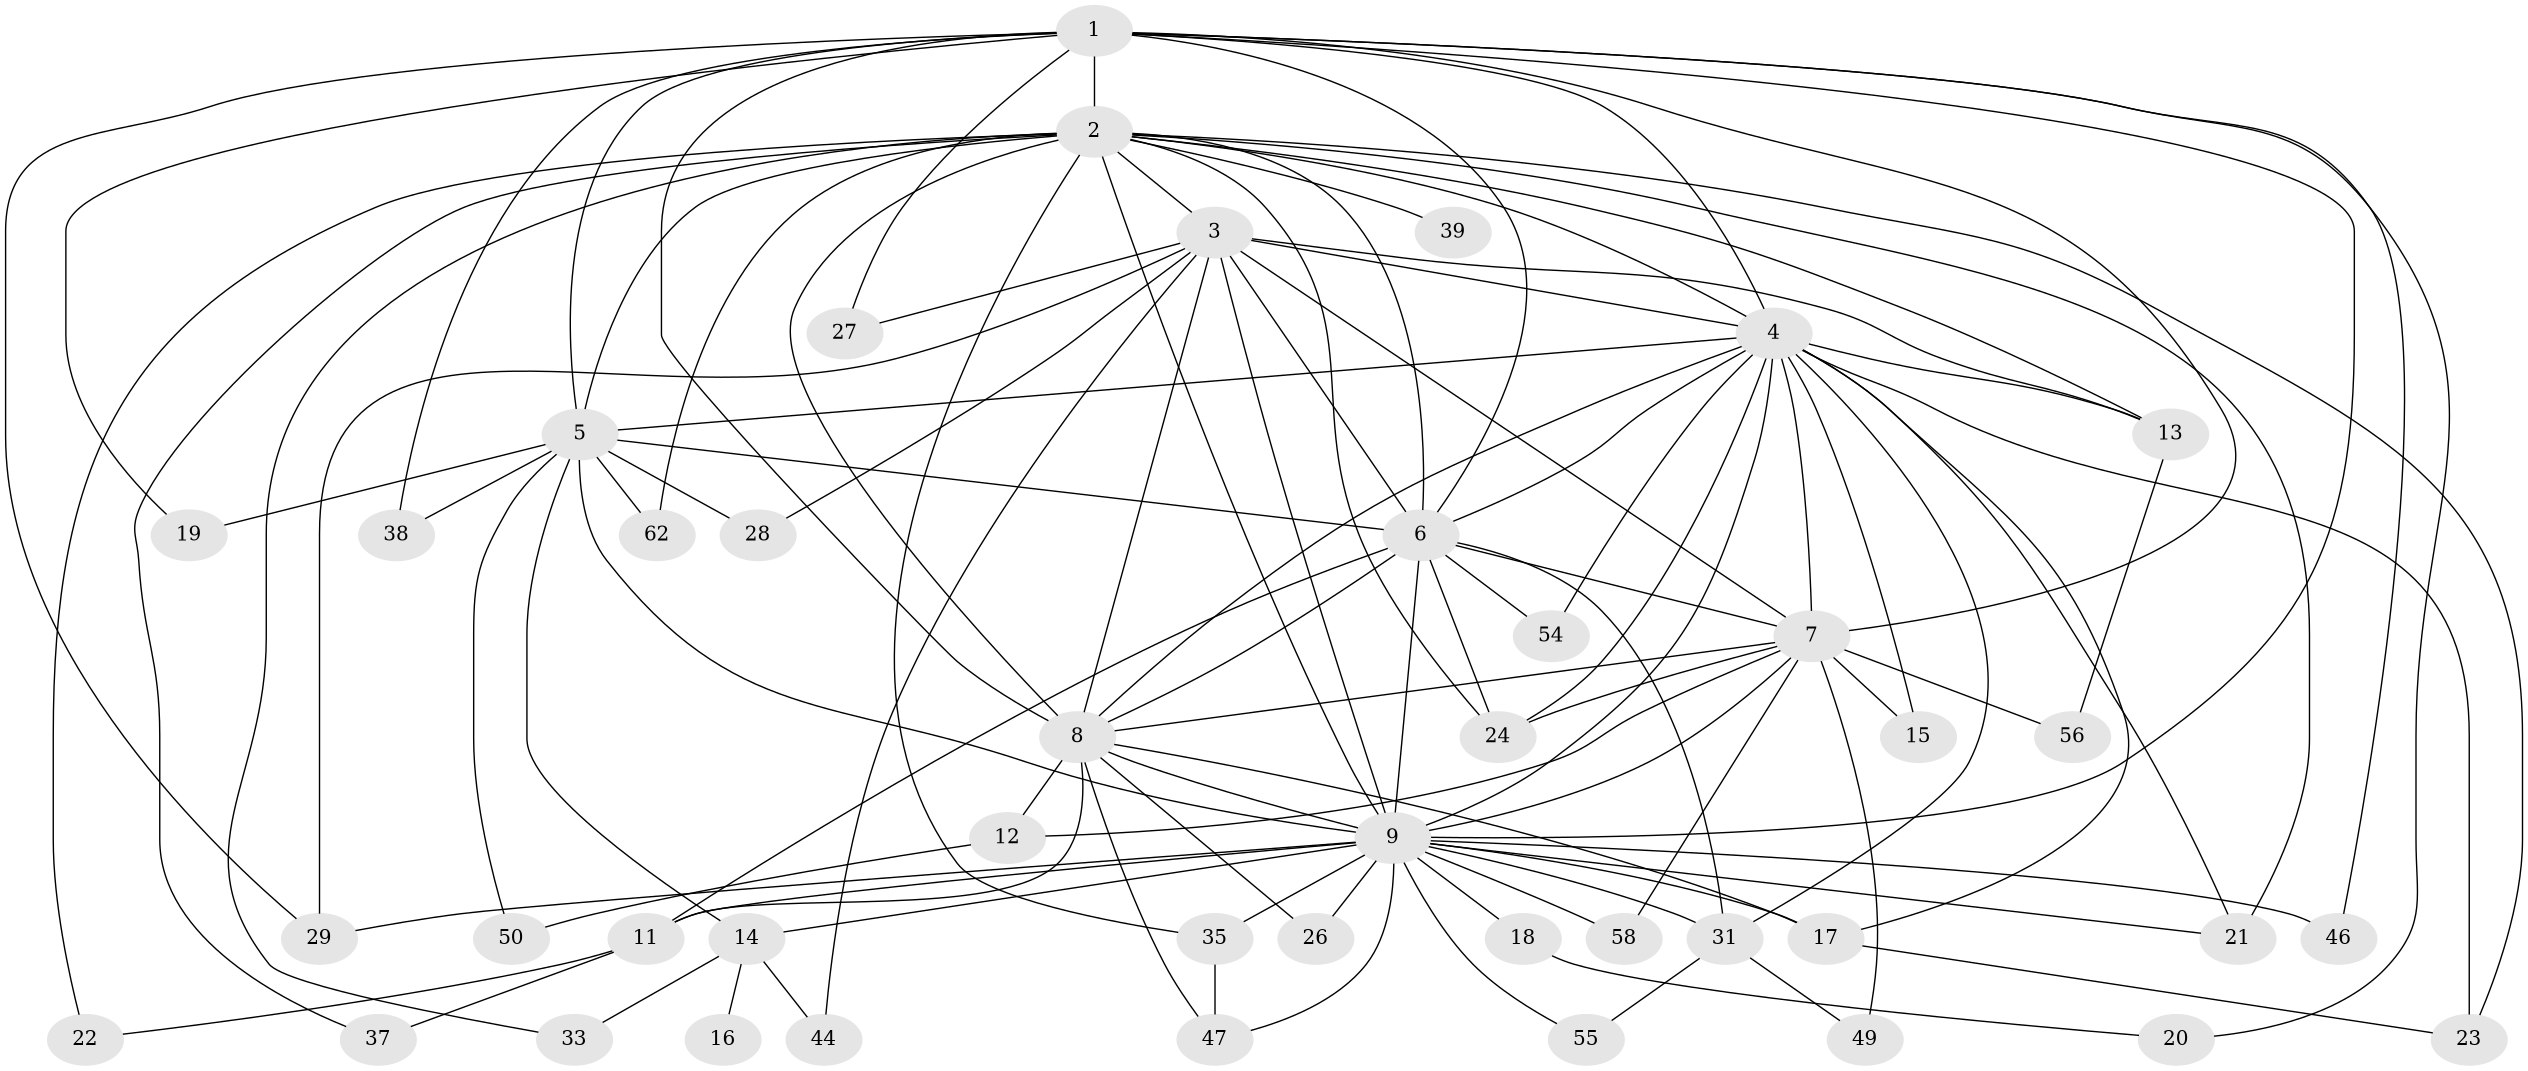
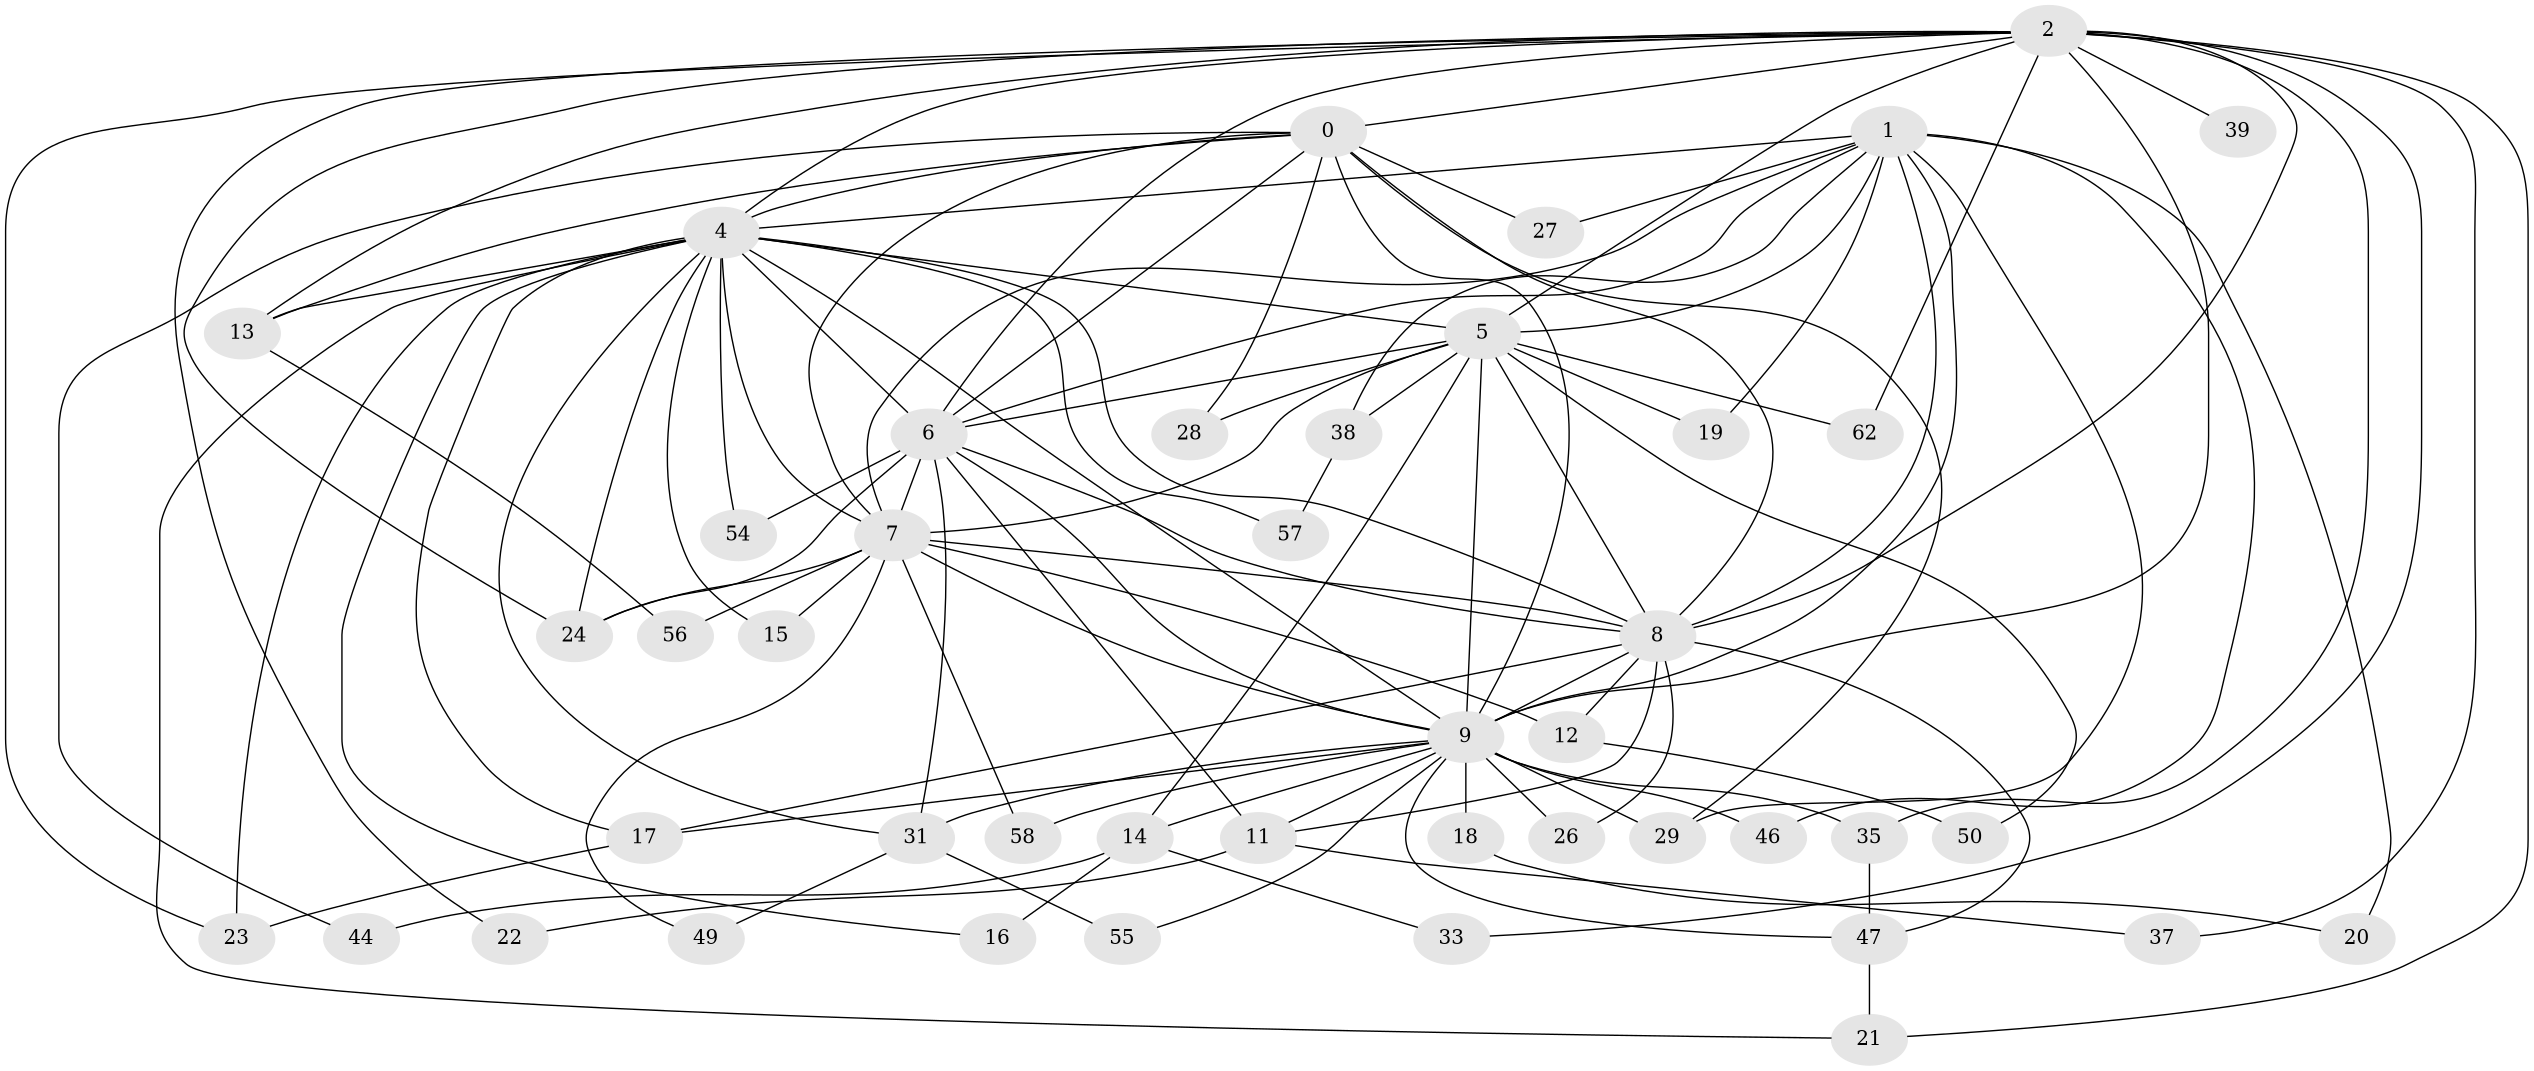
edge "1" -- "2": removed
node "3": label "3" -> "0"
edge "5" -- "7": added
edge "5" -- "8": added
node "57": added
edge "4" -- "16": added
edge "9" -- "21": now "47" -- "21"
